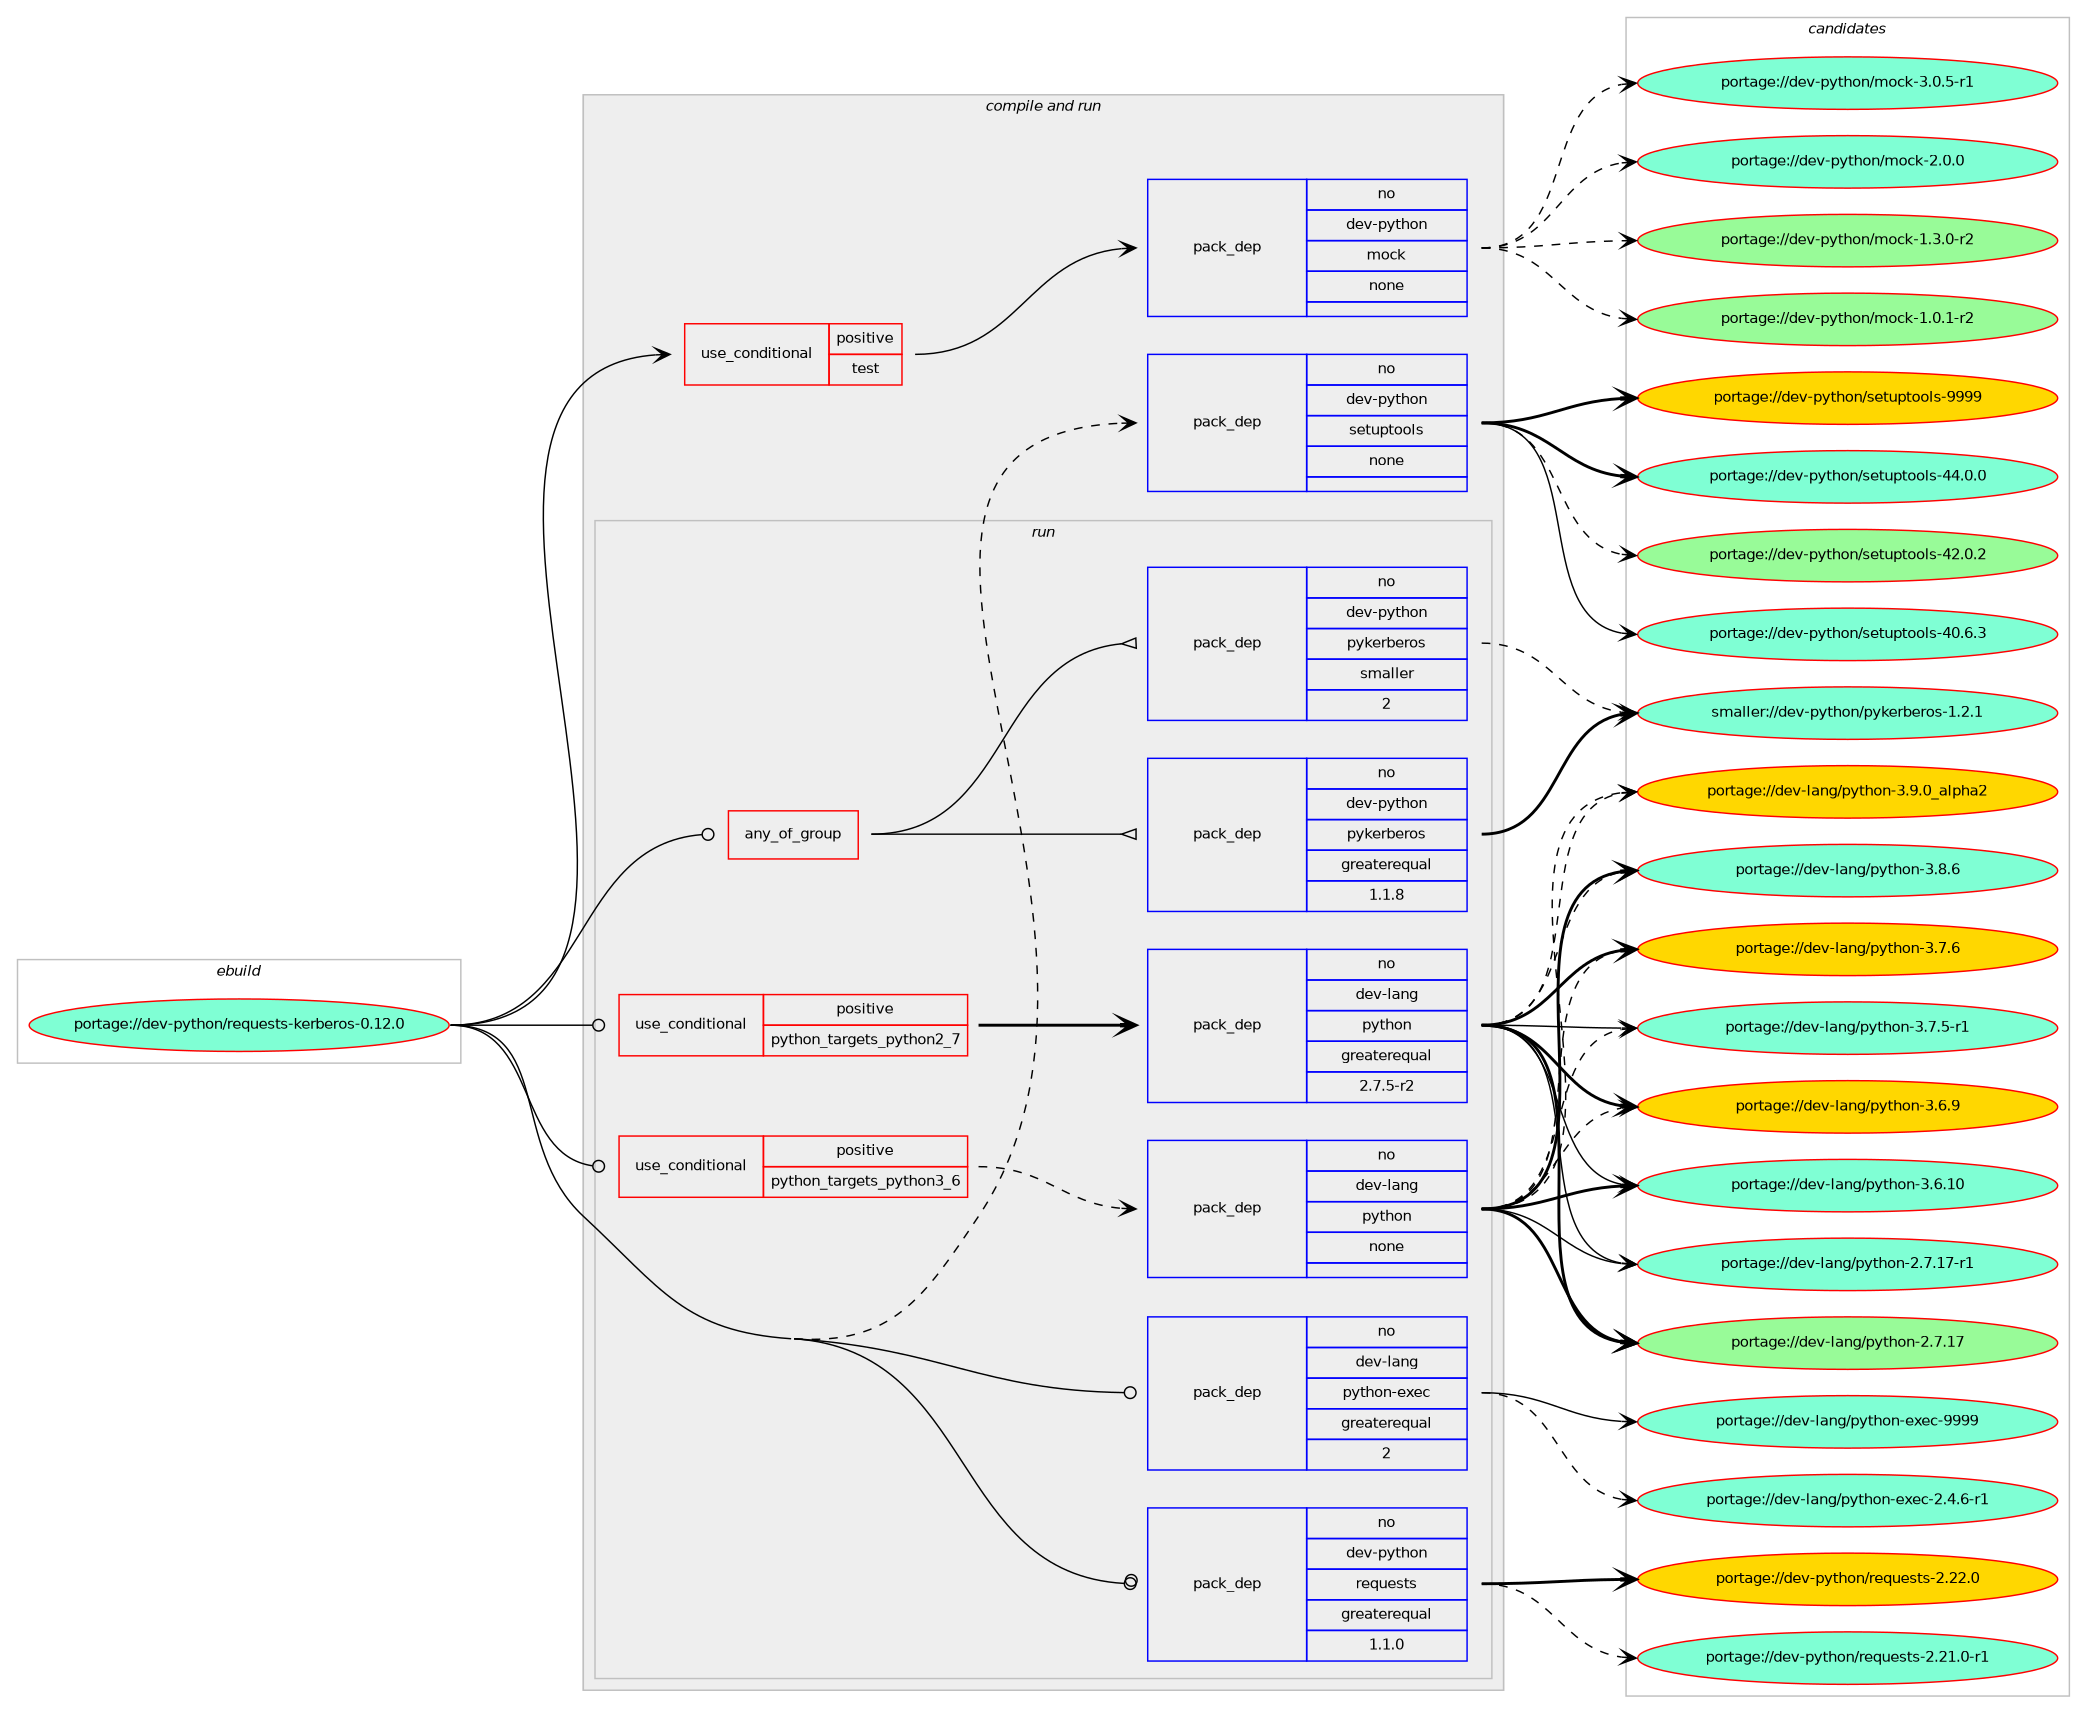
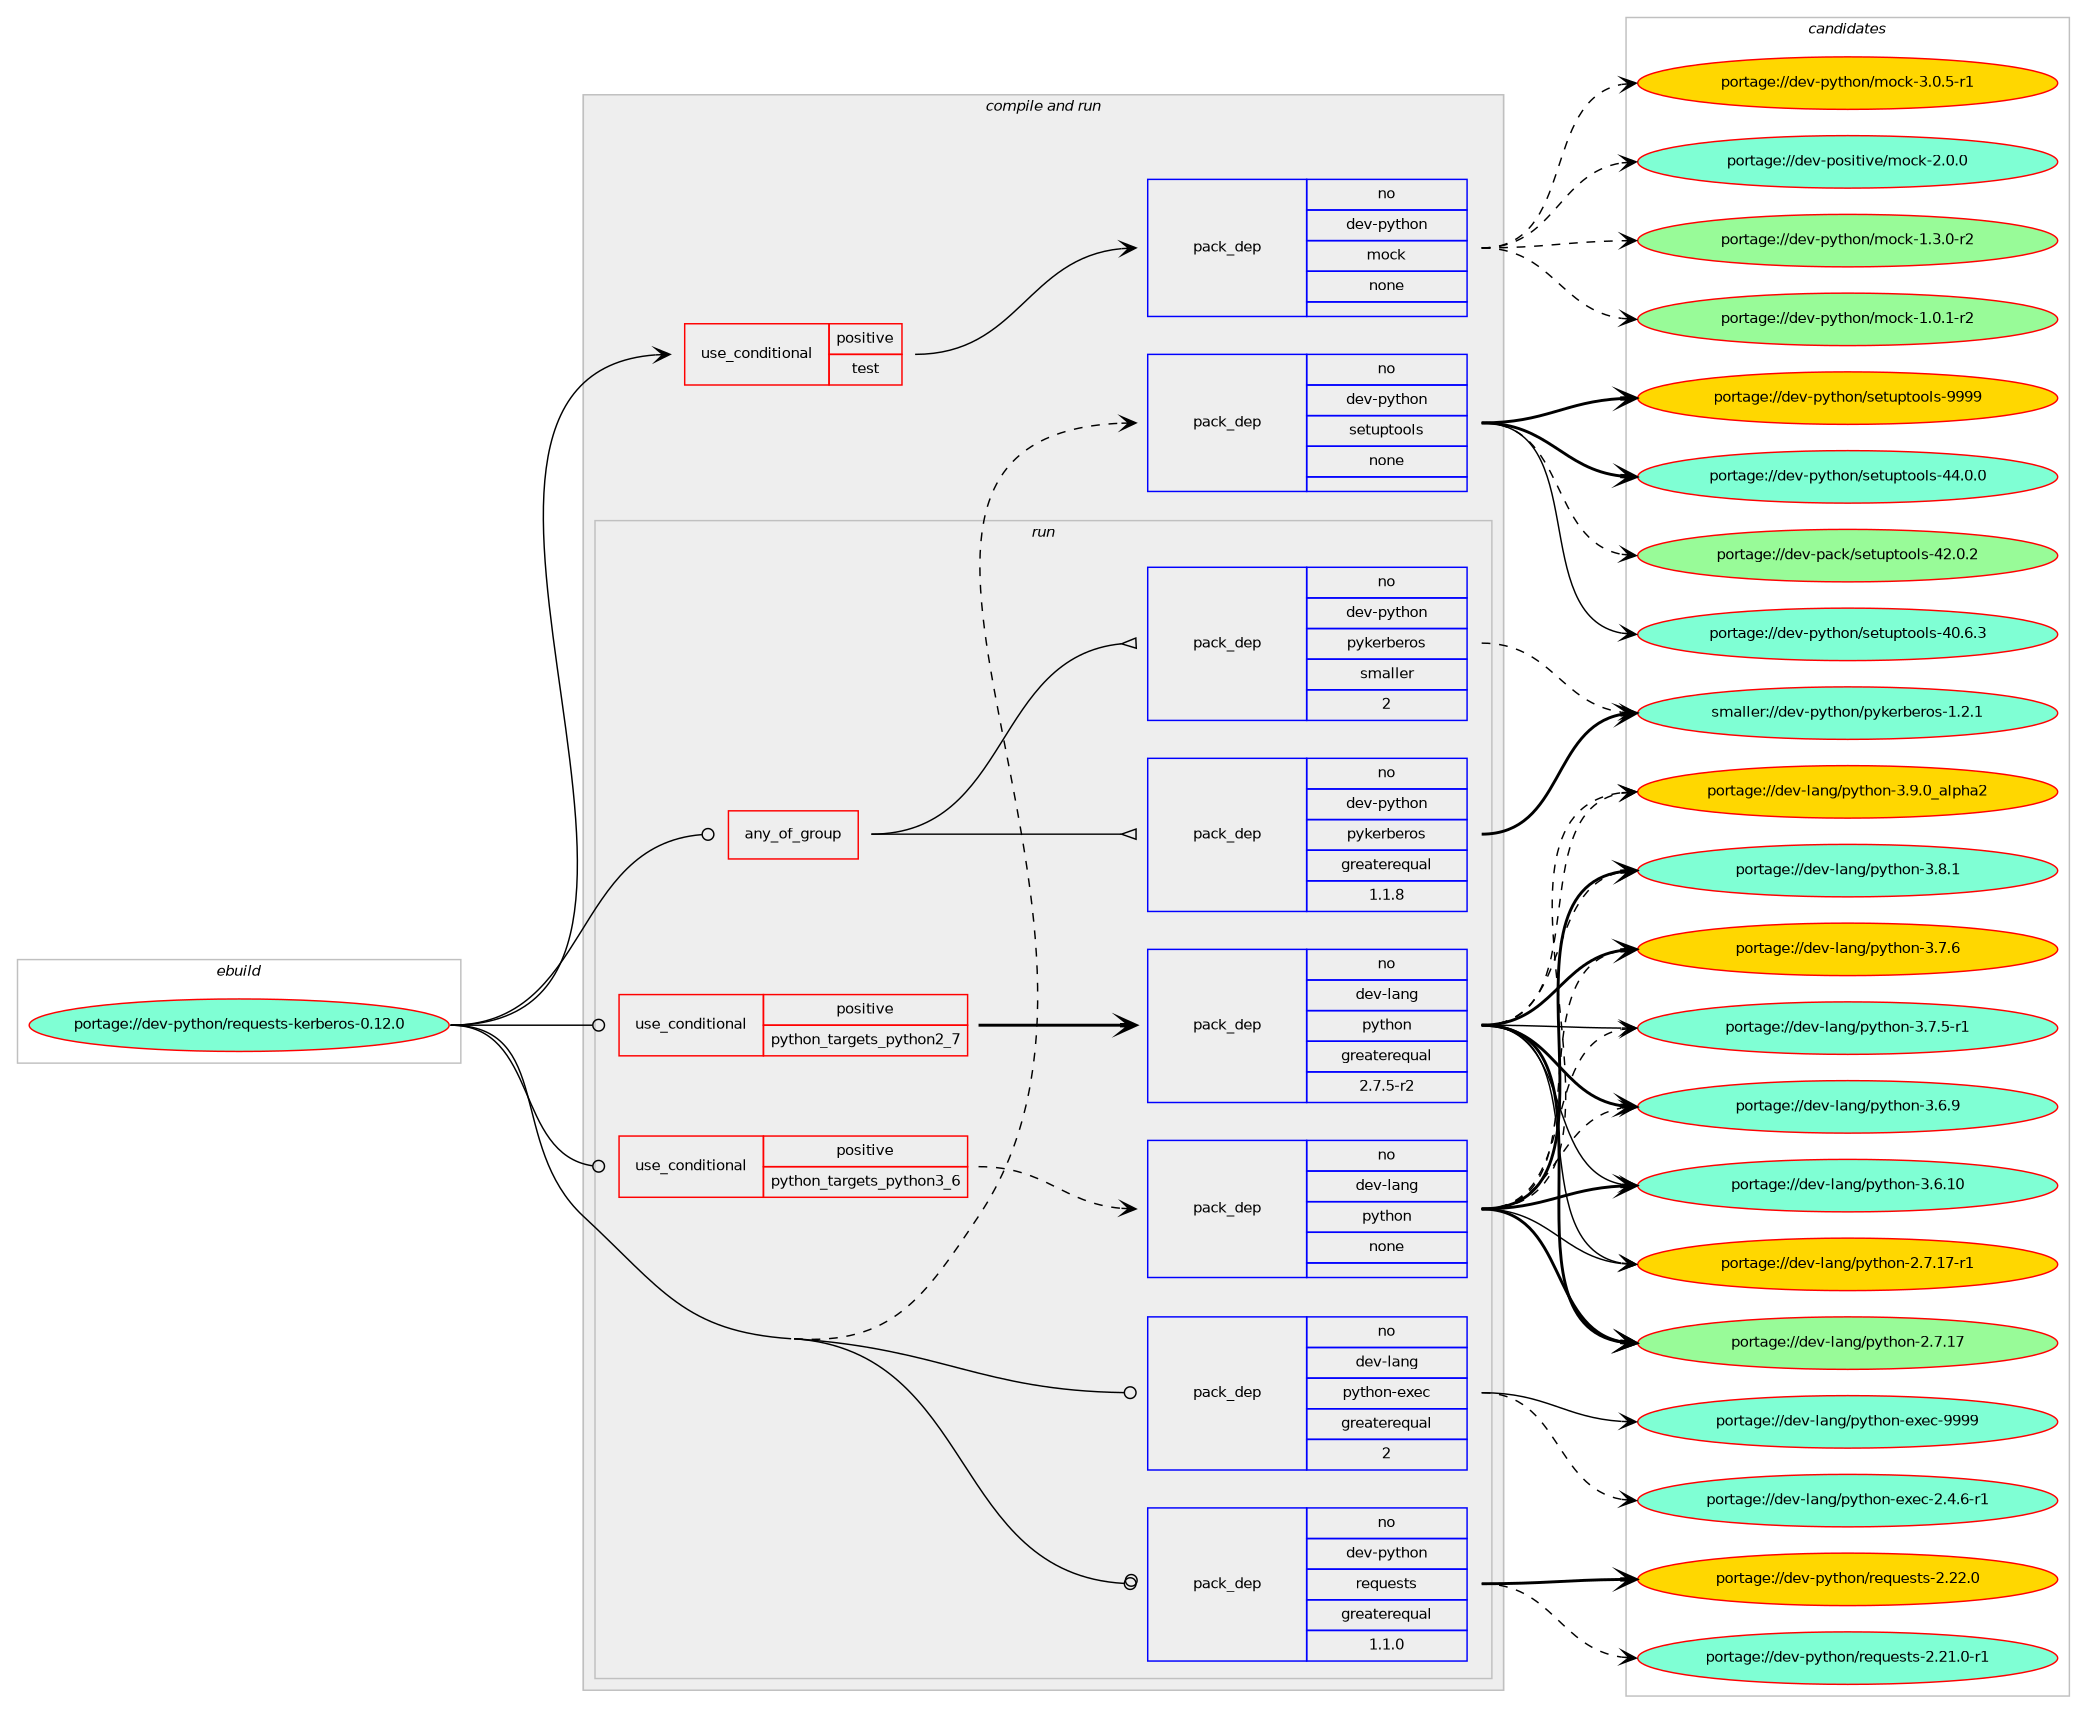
node "portage://dev-python/mock-3.0.5-r1": fillcolor aquamarine -> gold
node "portage://dev-python/mock-2.0.0": label "portage://dev-python/mock-2.0.0" -> "portage://dev-positive/mock-2.0.0"
node "portage://dev-python/setuptools-42.0.2": label "portage://dev-python/setuptools-42.0.2" -> "portage://dev-pack/setuptools-42.0.2"
node "portage://dev-lang/python-3.8.6": label "portage://dev-lang/python-3.8.6" -> "portage://dev-lang/python-3.8.1"
node "portage://dev-lang/python-3.6.9": fillcolor gold -> aquamarine
node "portage://dev-lang/python-2.7.17-r1": fillcolor aquamarine -> gold
